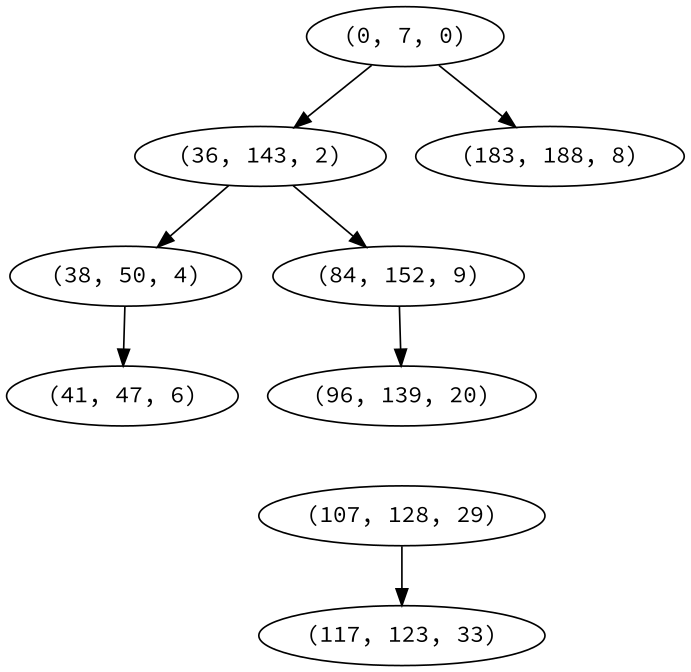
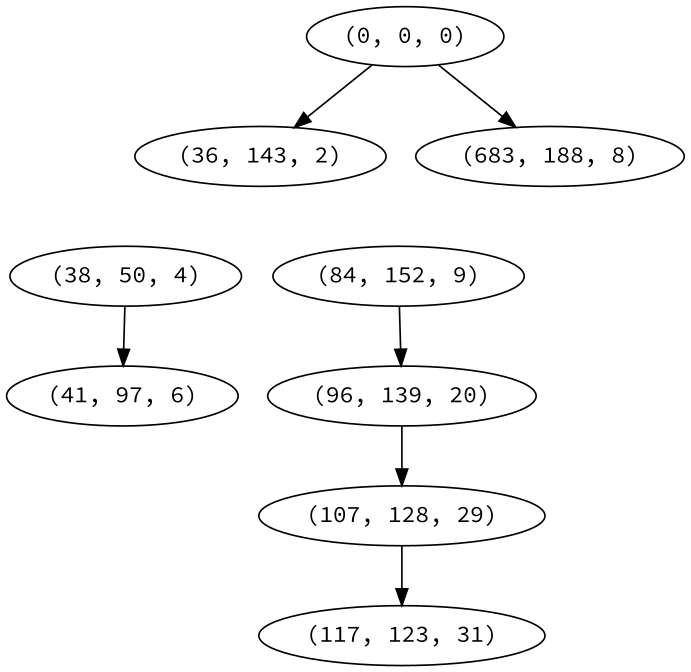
node "(0, 7, 0)": label "(0, 7, 0)" -> "(0, 0, 0)"
node "(183, 188, 8)": label "(183, 188, 8)" -> "(683, 188, 8)"
edge "(36, 143, 2)" -> "(38, 50, 4)": removed
edge "(36, 143, 2)" -> "(84, 152, 9)": removed
node "(41, 47, 6)": label "(41, 47, 6)" -> "(41, 97, 6)"
edge "(96, 139, 20)" -> "(107, 128, 29)": added
node "(117, 123, 33)": label "(117, 123, 33)" -> "(117, 123, 31)"
